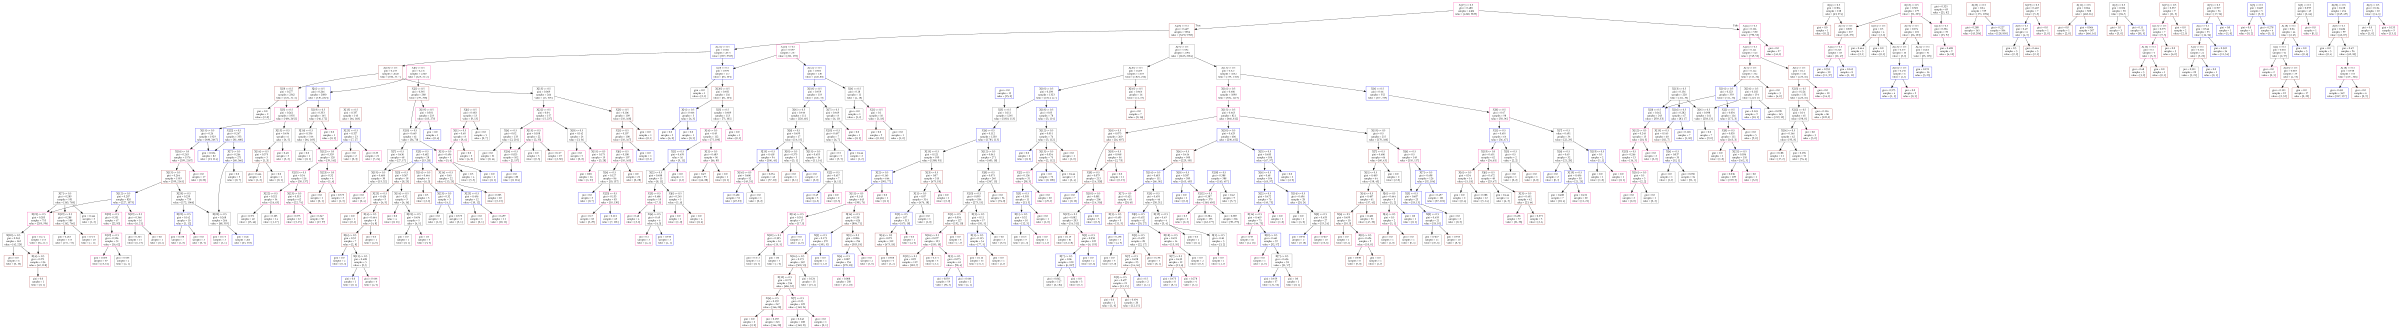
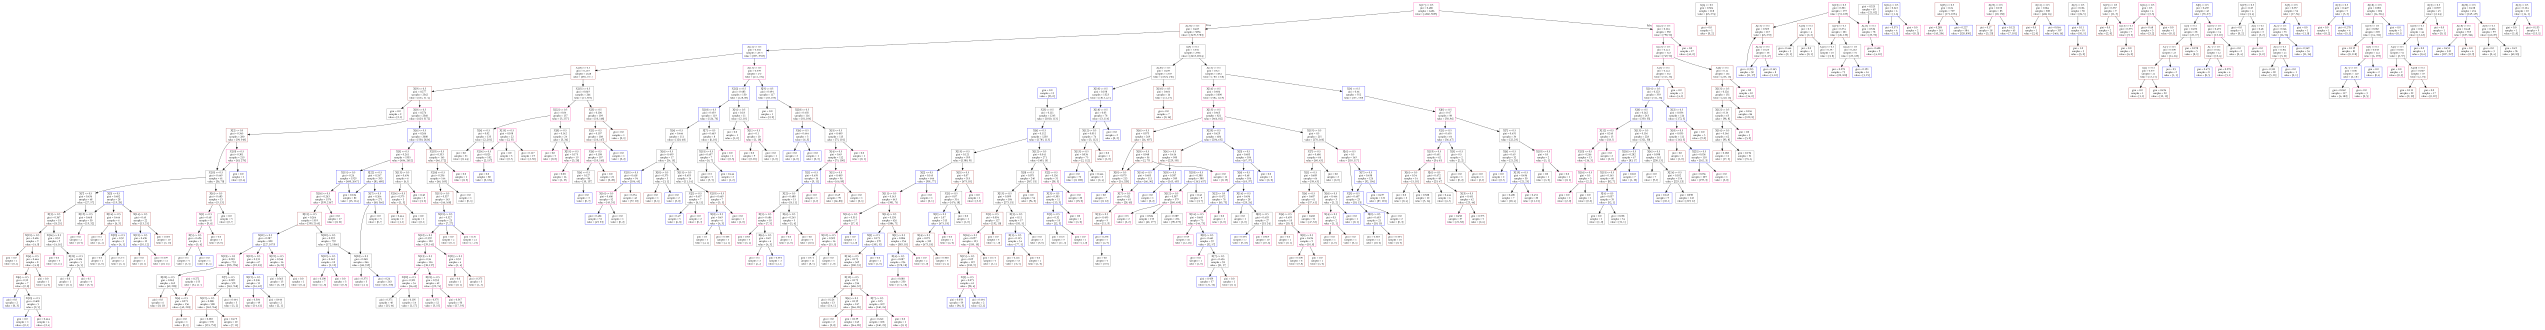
edge "X[6] <= 0.5 gini = 0.304 samples = 218 value = [63, 274]" -> "X[15] <= 0.5 gini = 0.305 samples = 217 value = [63, 272]": now "gini = 0.353 samples = 30 value = [11, 37]" -> "X[15] <= 0.5 gini = 0.305 samples = 217 value = [63, 272]"
edge "X[2] <= 0.5 gini = 0.106 samples = 58 value = [84, 5]" -> "gini = 1.0 samples = 3 value = [3, 0]": now "gini = 0.11 samples = 55 value = [81, 5]" -> "gini = 1.0 samples = 3 value = [3, 0]"
edge "X[13] <= 0.5 gini = 0.375 samples = 7 value = [9, 3]" -> "X[16] <= 0.5 gini = 0.5 samples = 4 value = [3, 3]": reversed
edge "gini = 0.49 samples = 96 value = [62, 83]" -> "X[18] <= 0.5 gini = 0.448 samples = 355 value = [187, 366]": now "X[20] <= 0.5 gini = 0.458 samples = 454 value = [249, 453]" -> "X[18] <= 0.5 gini = 0.448 samples = 355 value = [187, 366]"
edge "X[21] <= 0.5 gini = 0.302 samples = 2875 value = [857, 3769]" -> "X[9] <= 0.5 gini = 0.494 samples = 117 value = [83, 104]": now "X[21] <= 0.5 gini = 0.302 samples = 2875 value = [857, 3769]" -> "X[13] <= 0.5 gini = 0.499 samples = 247 value = [211, 192]"
edge "X[23] <= 0.5 gini = 0.397 samples = 10 value = [3, 8]" -> "X[16] <= 0.5 gini = 0.245 samples = 6 value = [1, 6]": removed
node "gini = 0.278 samples = 75 value = [20, 100]": added
edge "X[9] <= 0.5 gini = 0.277 samples = 2362 value = [631, 3172]" -> "X[5] <= 0.5 gini = 0.261 samples = 1935 value = [484, 2652]": now "X[9] <= 0.5 gini = 0.277 samples = 2362 value = [631, 3172]" -> "X[0] <= 0.5 gini = 0.276 samples = 2360 value = [629, 3172]"
edge "X[13] <= 0.5 gini = 0.156 samples = 228 value = [321, 30]" -> "X[0] <= 0.5 gini = 0.162 samples = 243 value = [339, 33]": reversed
edge "X[24] <= 0.5 gini = 0.102 samples = 154 value = [229, 13]" -> "X[4] <= 0.5 gini = 0.098 samples = 161 value = [238, 13]": reversed
node "X[5] <= 0.5 samples = 0.489 samples = 113 value = [75, 101]": label "X[5] <= 0.5 samples = 0.489 samples = 113 value = [75, 101]" -> "X[5] <= 0.5 gini = 0.489 samples = 113 value = [75, 101]"
node "X[7] <= 0.5 value = 0.491 samples = 34 value = [22, 29]": label "X[7] <= 0.5 value = 0.491 samples = 34 value = [22, 29]" -> "X[7] <= 0.5 gini = 0.491 samples = 34 value = [22, 29]"
node "gini = 0.0 samples = 7 value = [9, 0]": label "gini = 0.0 samples = 7 value = [9, 0]" -> "gini = 0.0 value = 7 value = [9, 0]"
edge "X[16] <= 0.5 gini = 0.336 samples = 144 value = [46, 169]" -> "X[12] <= 0.5 gini = 0.339 samples = 120 value = [39, 141]": now "X[16] <= 0.5 gini = 0.336 samples = 144 value = [46, 169]" -> "X[15] <= 0.5 gini = 0.337 samples = 143 value = [46, 168]"
edge "X[15] <= 0.5 gini = 0.449 samples = 61 value = [36, 70]" -> "X[5] <= 0.5 gini = 0.496 samples = 5 value = [5, 6]": now "X[15] <= 0.5 gini = 0.449 samples = 61 value = [36, 70]" -> "X[6] <= 0.5 gini = 0.483 samples = 13 value = [9, 13]"
edge "X[12] <= 0.5 gini = 0.051 samples = 76 value = [3, 112]" -> "gini = 0.0 samples = 2 value = [0, 2]": now "X[18] <= 0.5 gini = 0.05 samples = 78 value = [3, 114]" -> "gini = 0.0 samples = 2 value = [0, 2]"
node "X[1] <= 0.5 gini = 0.495 value = 16 value = [9, 11]": label "X[1] <= 0.5 gini = 0.495 value = 16 value = [9, 11]" -> "X[1] <= 0.5 gini = 0.495 samples = 16 value = [9, 11]"
node "X[19] <= 0.5 gini = 0.5 samples = 2 value = [1, 1]": color blue -> deeppink
edge "X[3] <= 0.5 gini = 0.482 samples = 28 value = [19, 28]" -> "X[3] <= 0.5 gini = 0.367 samples = 18 value = [8, 25]": now "X[7] <= 0.5 gini = 0.436 samples = 48 value = [27, 57]" -> "X[3] <= 0.5 gini = 0.367 samples = 18 value = [8, 25]"
edge "X[13] <= 0.5 gini = 0.034 samples = 75 value = [2, 112]" -> "X[2] <= 0.5 gini = 0.136 samples = 31 value = [38, 3]": now "X[12] <= 0.5 gini = 0.041 samples = 271 value = [405, 18]" -> "X[2] <= 0.5 gini = 0.136 samples = 31 value = [38, 3]"
edge "X[4] <= 0.5 gini = 0.127 samples = 86 value = [10, 137]" -> "X[23] <= 0.5 gini = 0.133 samples = 83 value = [10, 130]": removed
edge "X[0] <= 0.5 gini = 0.079 samples = 213 value = [14, 328]" -> "X[18] <= 0.5 gini = 0.081 samples = 206 value = [14, 316]": now "X[0] <= 0.5 gini = 0.079 samples = 213 value = [14, 328]" -> "X[7] <= 0.5 gini = 0.421 samples = 65 value = [28, 65]"
edge "X[15] <= 0.5 gini = 0.493 samples = 14 value = [11, 14]" -> "X[19] <= 0.5 gini = 0.469 samples = 7 value = [5, 3]": added
node "X[5] <= 0.5 gini = 0.495 samples = 46 value = [38, 31]": removed
edge "X[7] <= 0.5 gini = 0.289 samples = 591 value = [163, 768]" -> "X[23] <= 0.5 gini = 0.283 samples = 753 value = [205, 996]": reversed
node "gini = 0.0 value = 4 value = [0, 11]": label "gini = 0.0 value = 4 value = [0, 11]" -> "gini = 0.0 samples = 4 value = [0, 11]"
node "X[19] <= 0.5 gini = 0.326 samples = 51 value = [16, 62]": color deeppink -> blue
edge "X[16] <= 0.5 gini = 0.097 samples = 123 value = [185, 10]" -> "X[3] <= 0.5 gini = 0.075 samples = 61 value = [98, 4]": now "X[15] <= 0.5 gini = 0.09 samples = 119 value = [182, 9]" -> "X[3] <= 0.5 gini = 0.075 samples = 61 value = [98, 4]"
edge "X[16] <= 0.5 gini = 0.173 samples = 369 value = [500, 53]" -> "gini = 0.124 samples = 13 value = [14, 1]": now "X[12] <= 0.5 gini = 0.175 samples = 356 value = [486, 52]" -> "gini = 0.124 samples = 13 value = [14, 1]"
